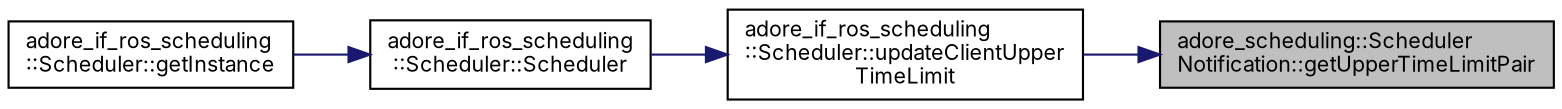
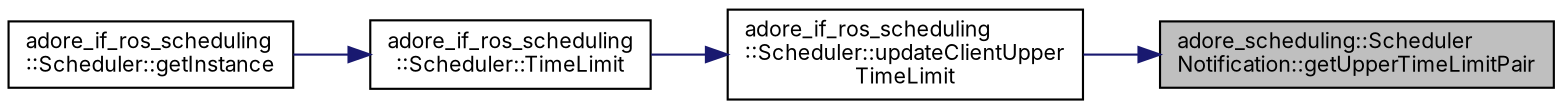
node "adore_if_ros_scheduling ::Scheduler::Scheduler": label "adore_if_ros_scheduling ::Scheduler::Scheduler" -> "adore_if_ros_scheduling ::Scheduler::TimeLimit"
